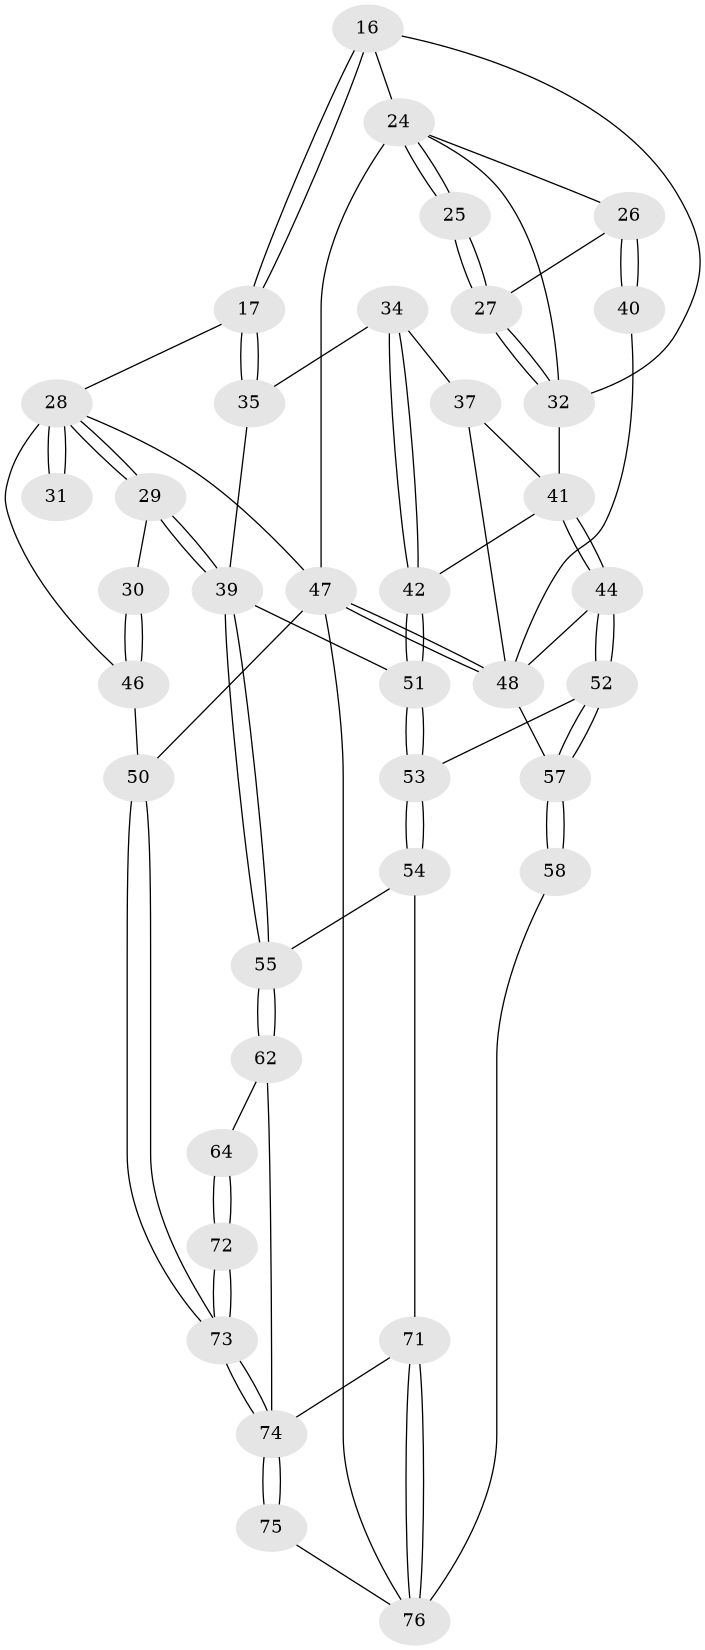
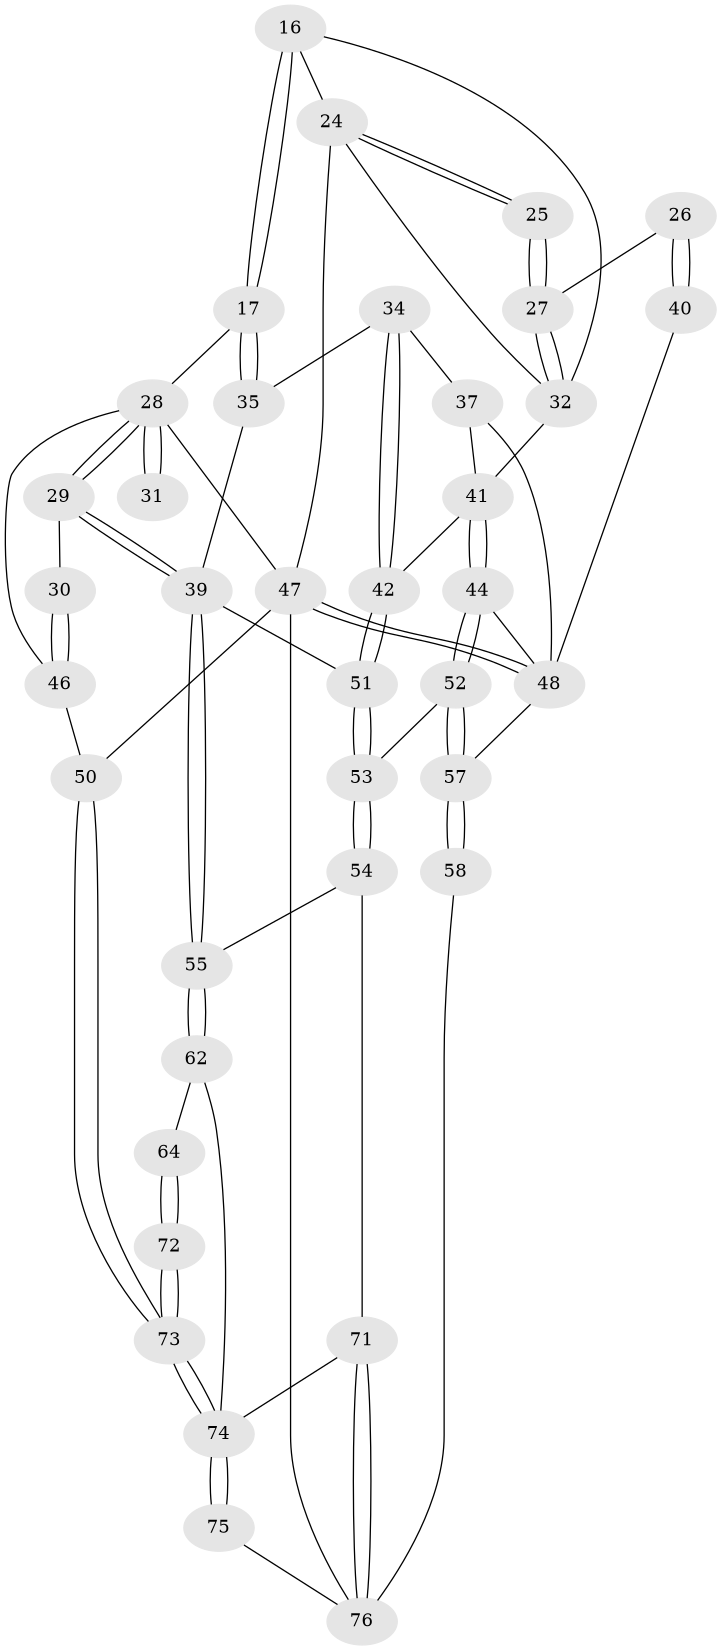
edge "24" -- "26": removed
